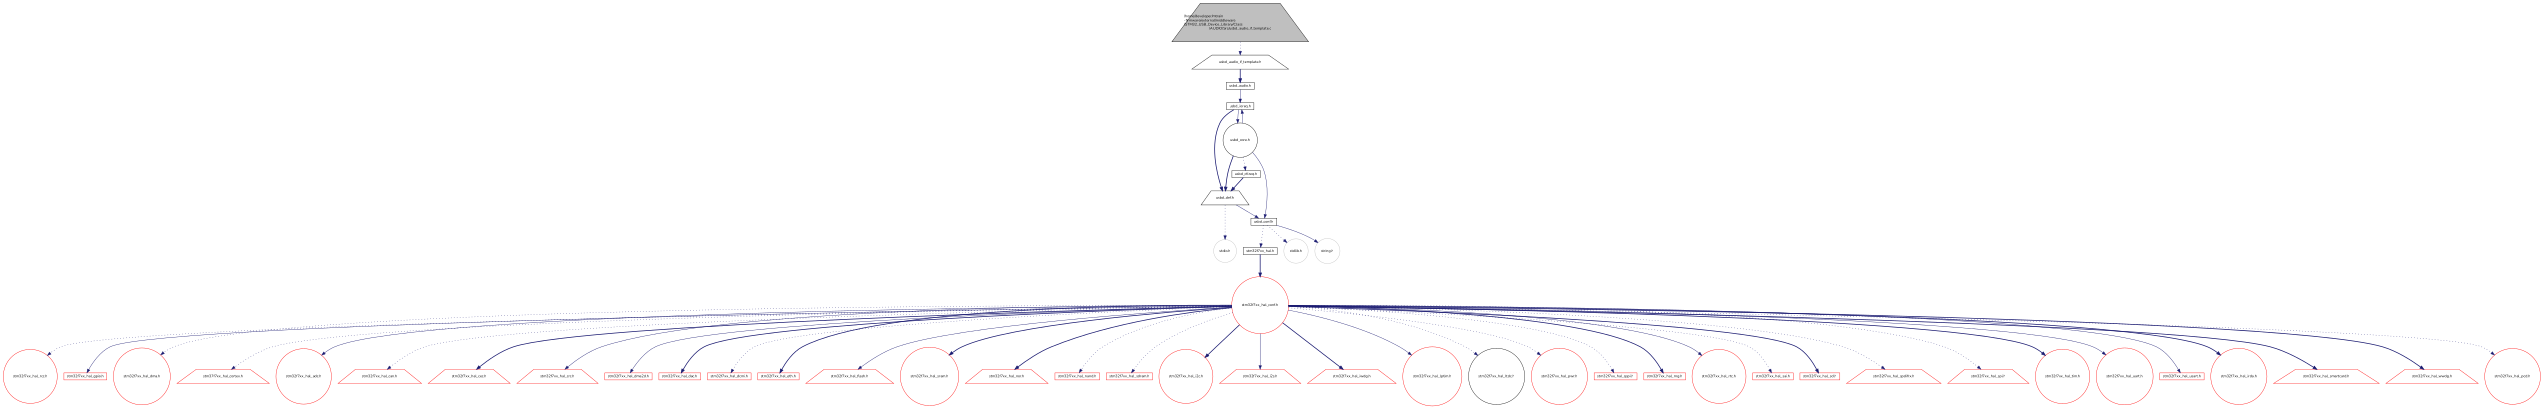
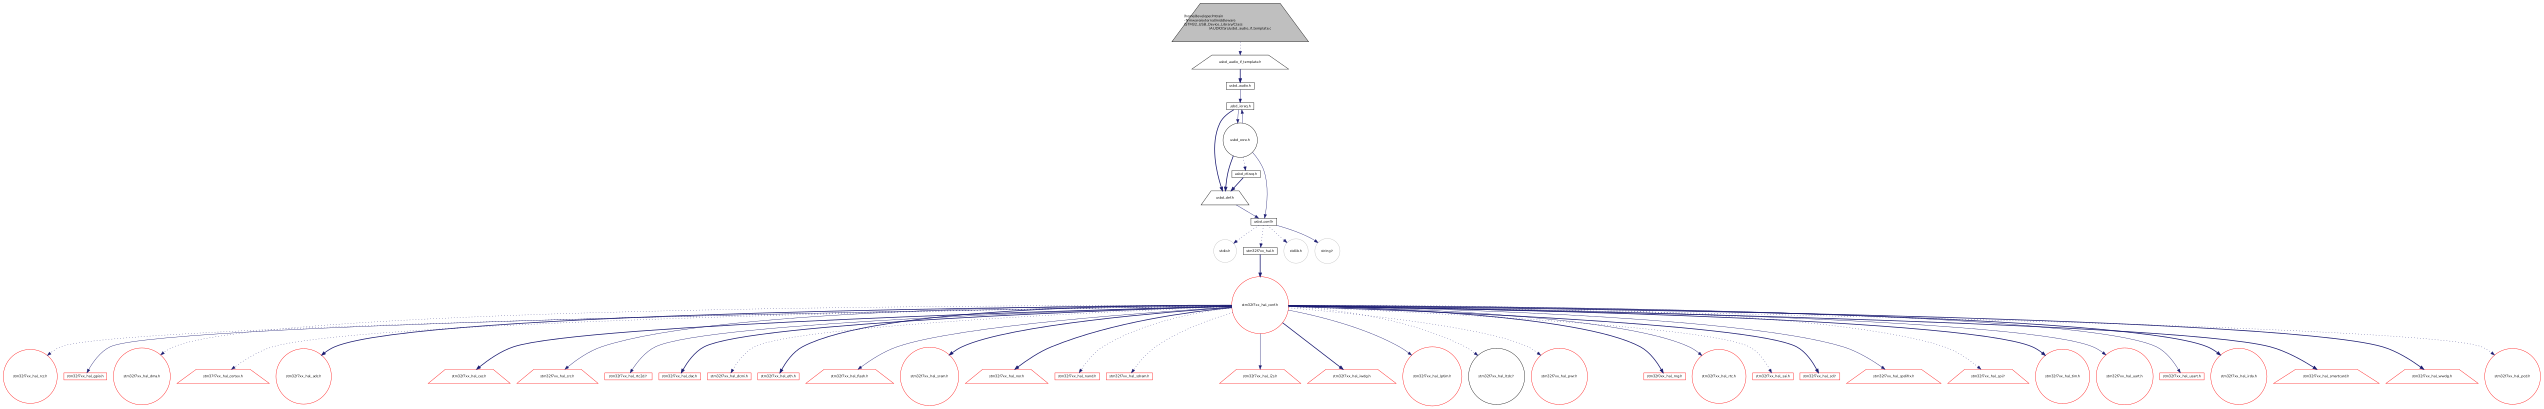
edge "usbd_def.h" -> "stdio.h": now "usbd_conf.h" -> "stdio.h"
edge "stm32f7xx_hal_conf.h" -> "stm32f7xx_hal_adc.h": style solid -> bold
edge "stm32f7xx_hal_conf.h" -> "stm32f7xx_hal_spdifrx.h": style dotted -> solid
node "stm32f7xx_hal_can.h": removed
node "stm32f7xx_hal_dma2d.h": label "stm32f7xx_hal_dma2d.h" -> "stm32f7xx_hal_rtc2d.h"
node "stm32f7xx_hal_i2c.h": removed
node "stm32f7xx_hal_qspi.h": removed
node "stm32f7xx_hal_rng.h": label "stm32f7xx_hal_rng.h" -> "stm32f0xx_hal_rng.h"
